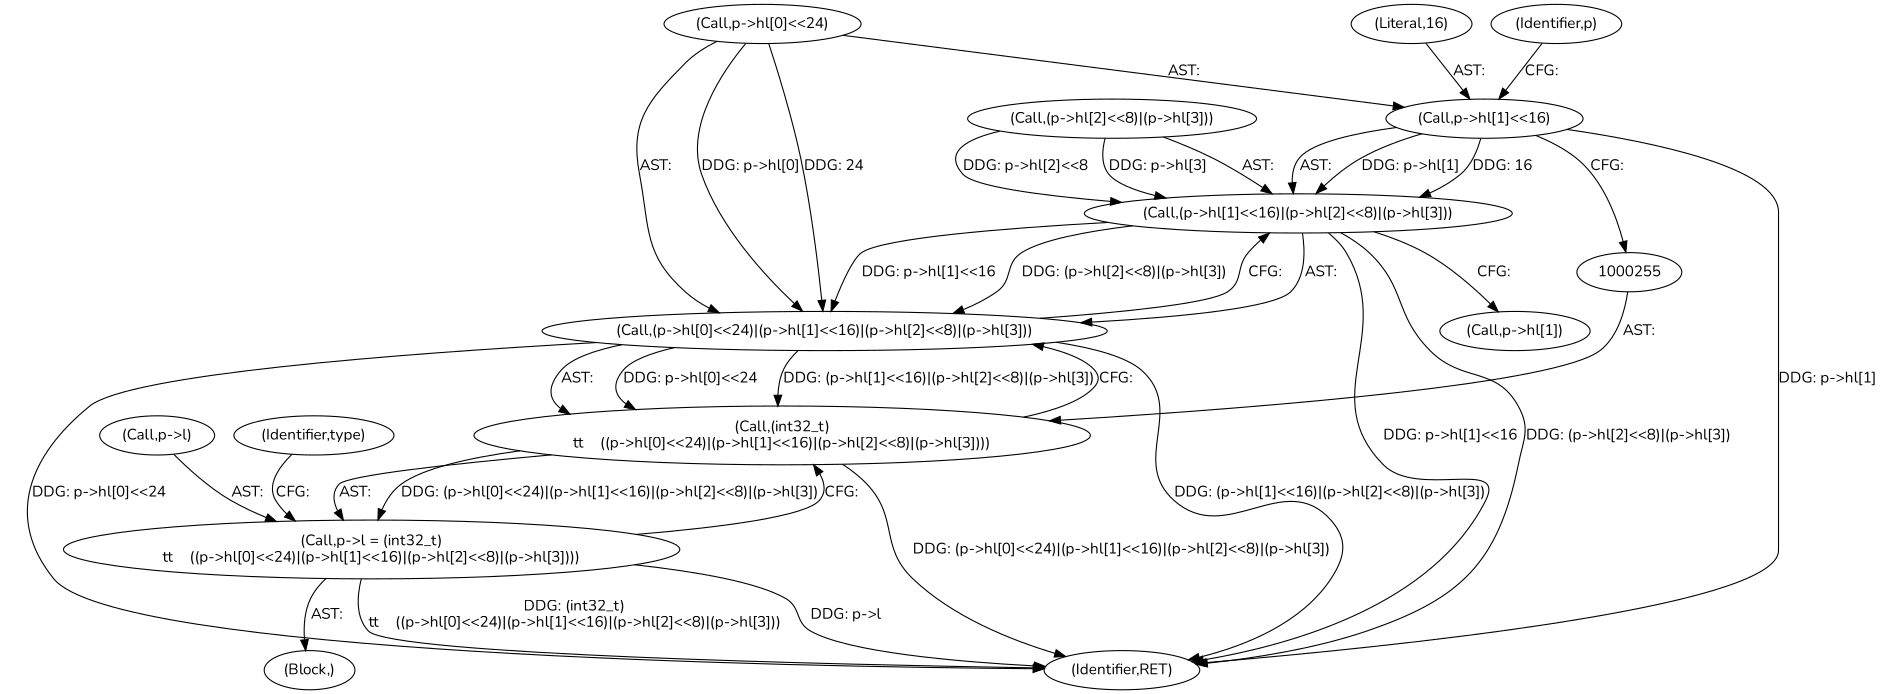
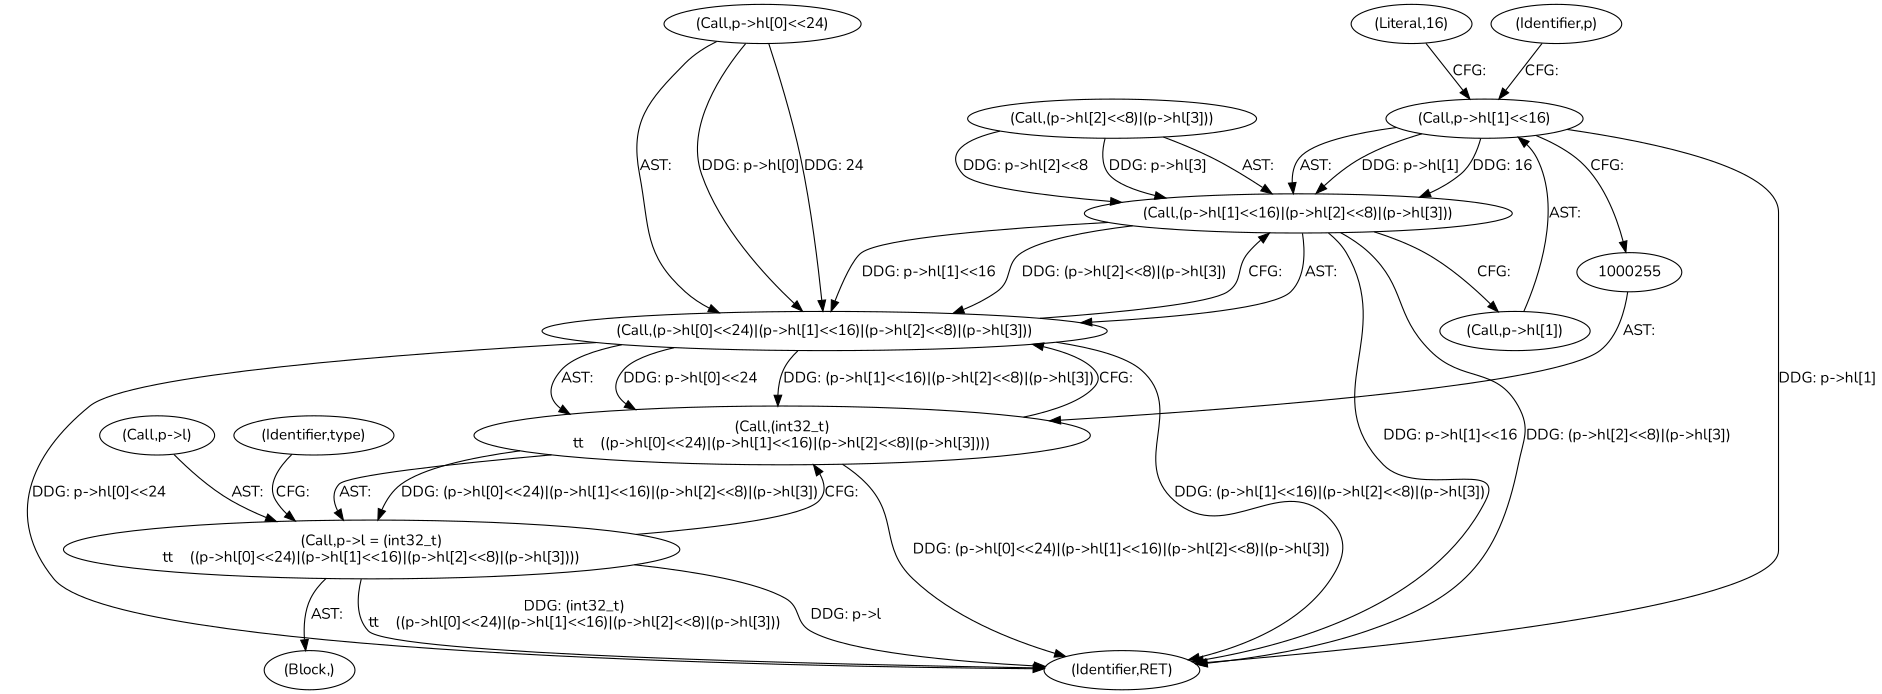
edge "(Call,p->hl[0]<<24)" -> "(Call,p->hl[1]<<16)": now "(Call,p->hl[1])" -> "(Call,p->hl[1]<<16)"
edge "(Literal,16)" -> "(Call,p->hl[1]<<16)": label "AST: " -> "CFG: "
